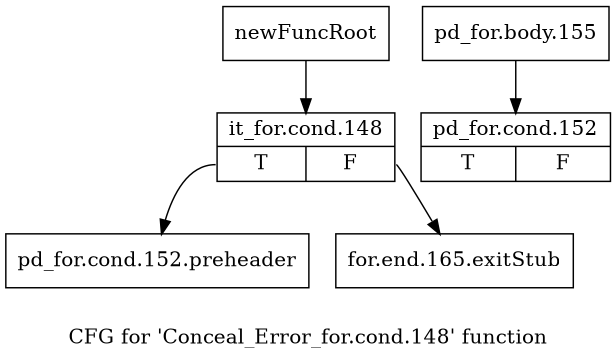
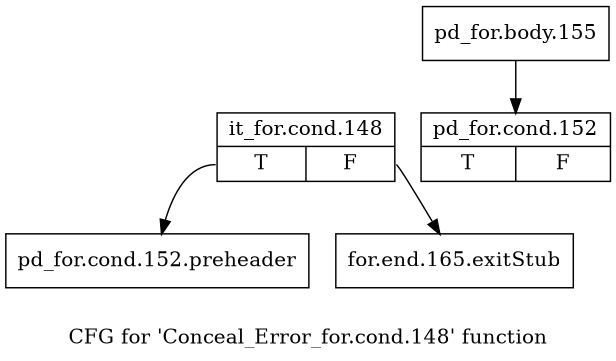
node "newFuncRoot": removed
